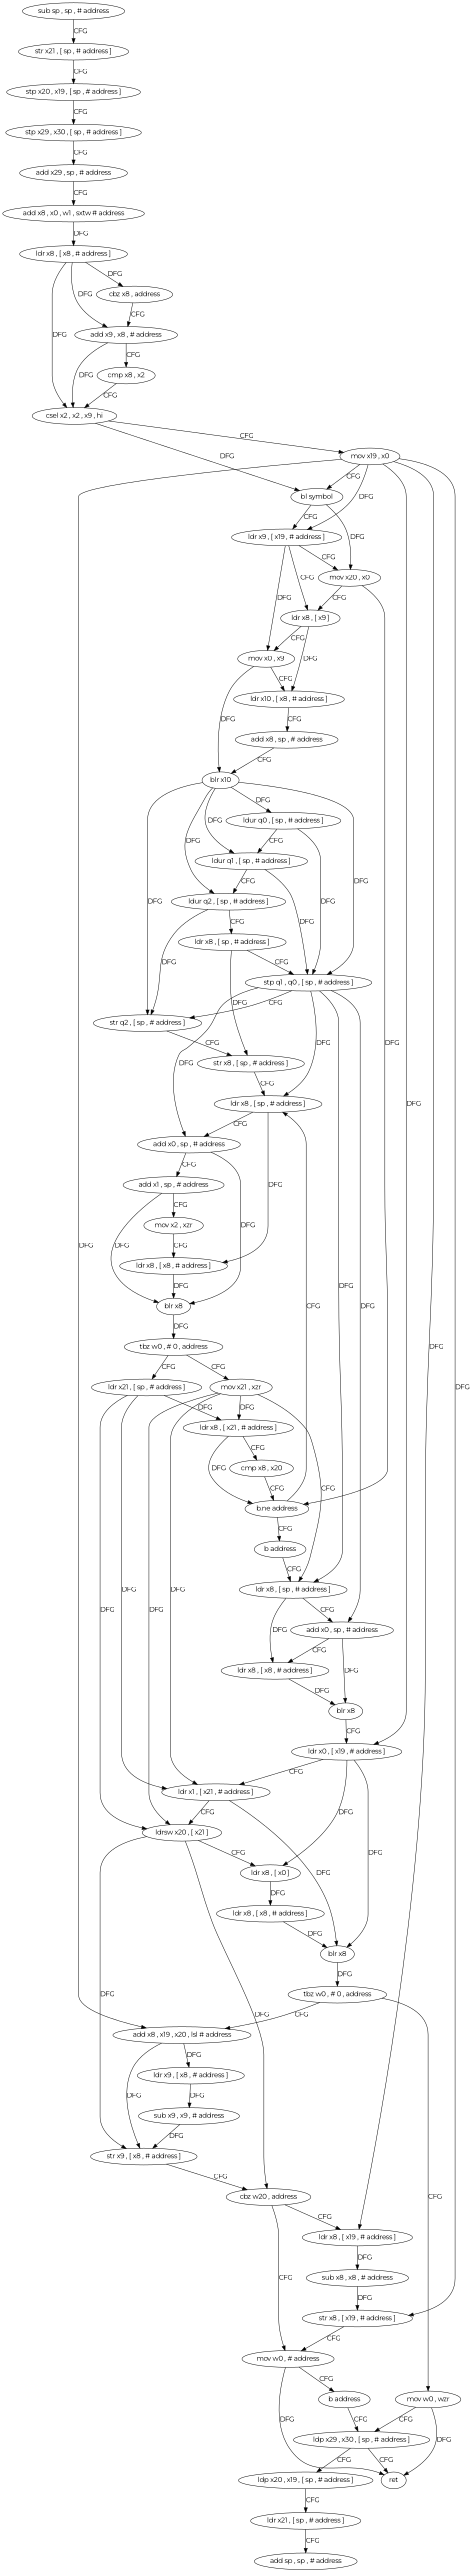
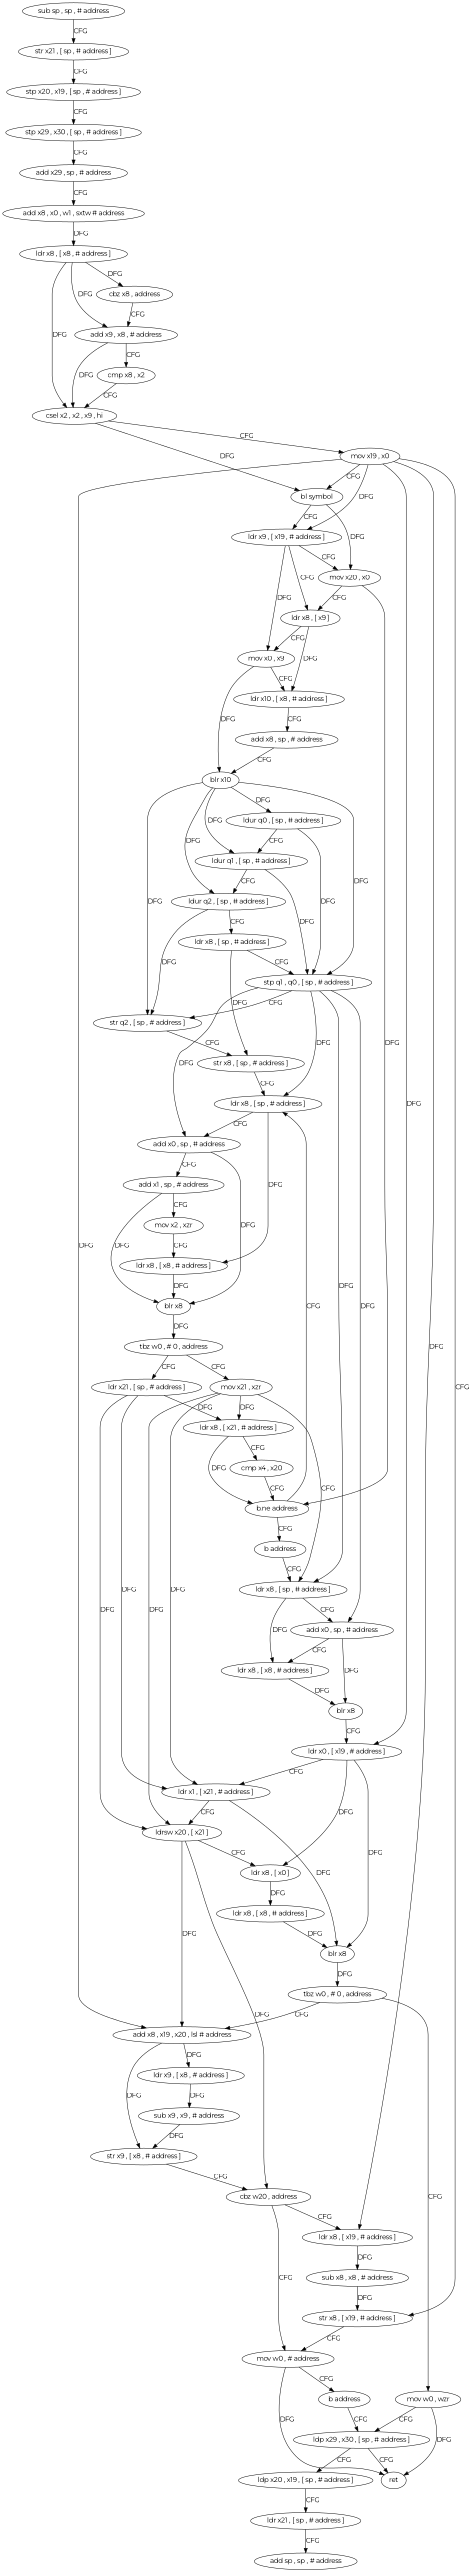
edge "mov x19 , x0" -> "str x8 , [ x19 , # address ]": label "DFG" -> "CFG"
node "cmp x8 , x20": label "cmp x8 , x20" -> "cmp x4 , x20"
edge "ldrsw x20 , [ x21 ]" -> "str x9 , [ x8 , # address ]": now "ldrsw x20 , [ x21 ]" -> "add x8 , x19 , x20 , lsl # address"
